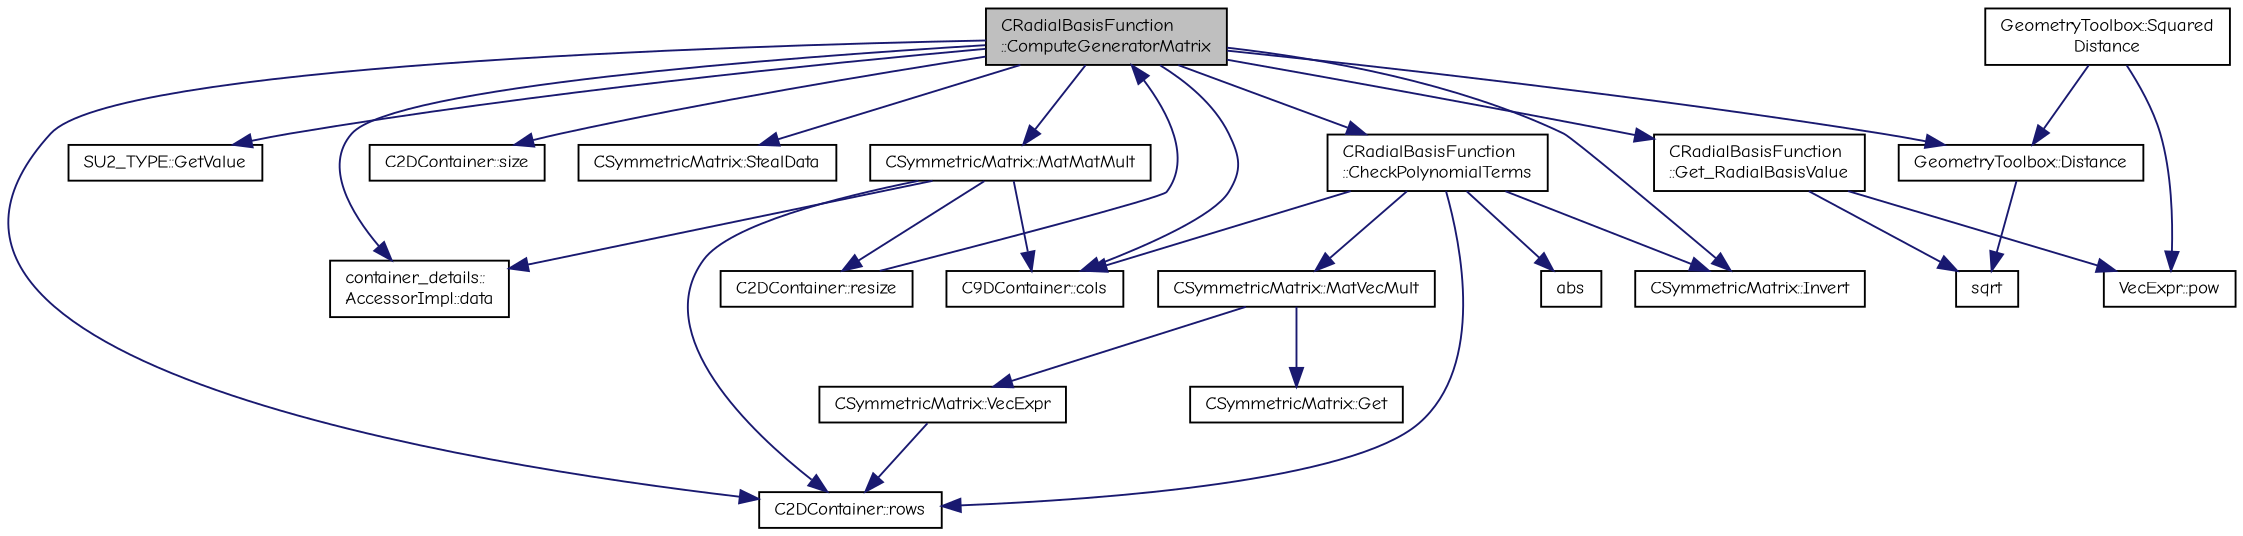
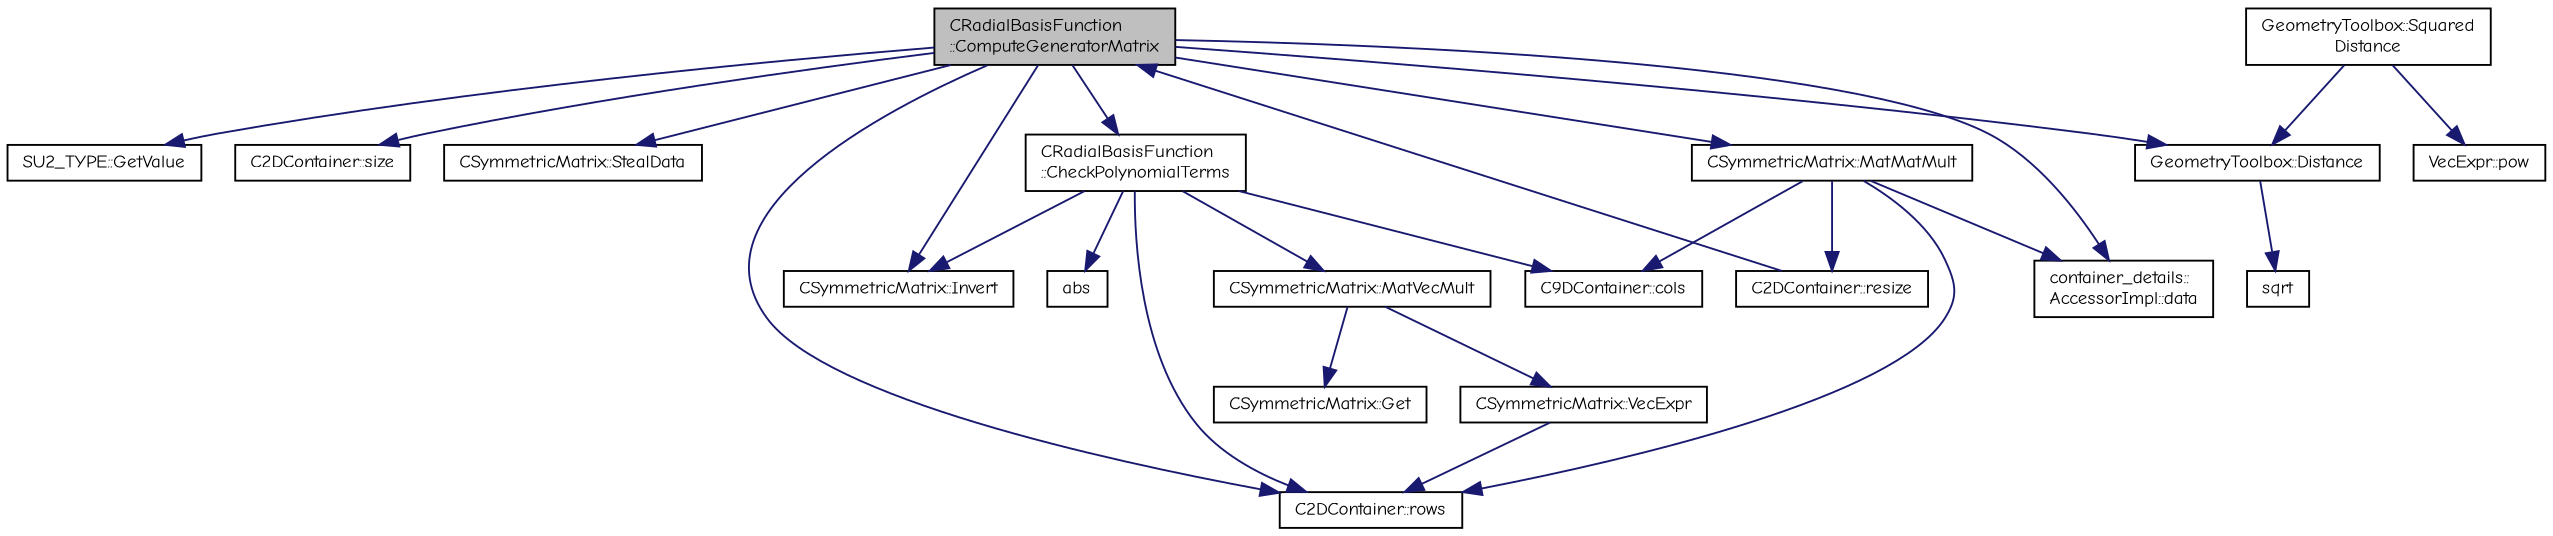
node "CRadialBasisFunction ::Get_RadialBasisValue": removed
edge "CRadialBasisFunction ::ComputeGeneratorMatrix" -> "C9DContainer::cols": removed
